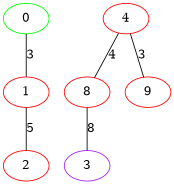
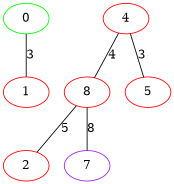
node "9": label "9" -> "5"
edge "1" -- "2": now "8" -- "2"
node "3": label "3" -> "7"
